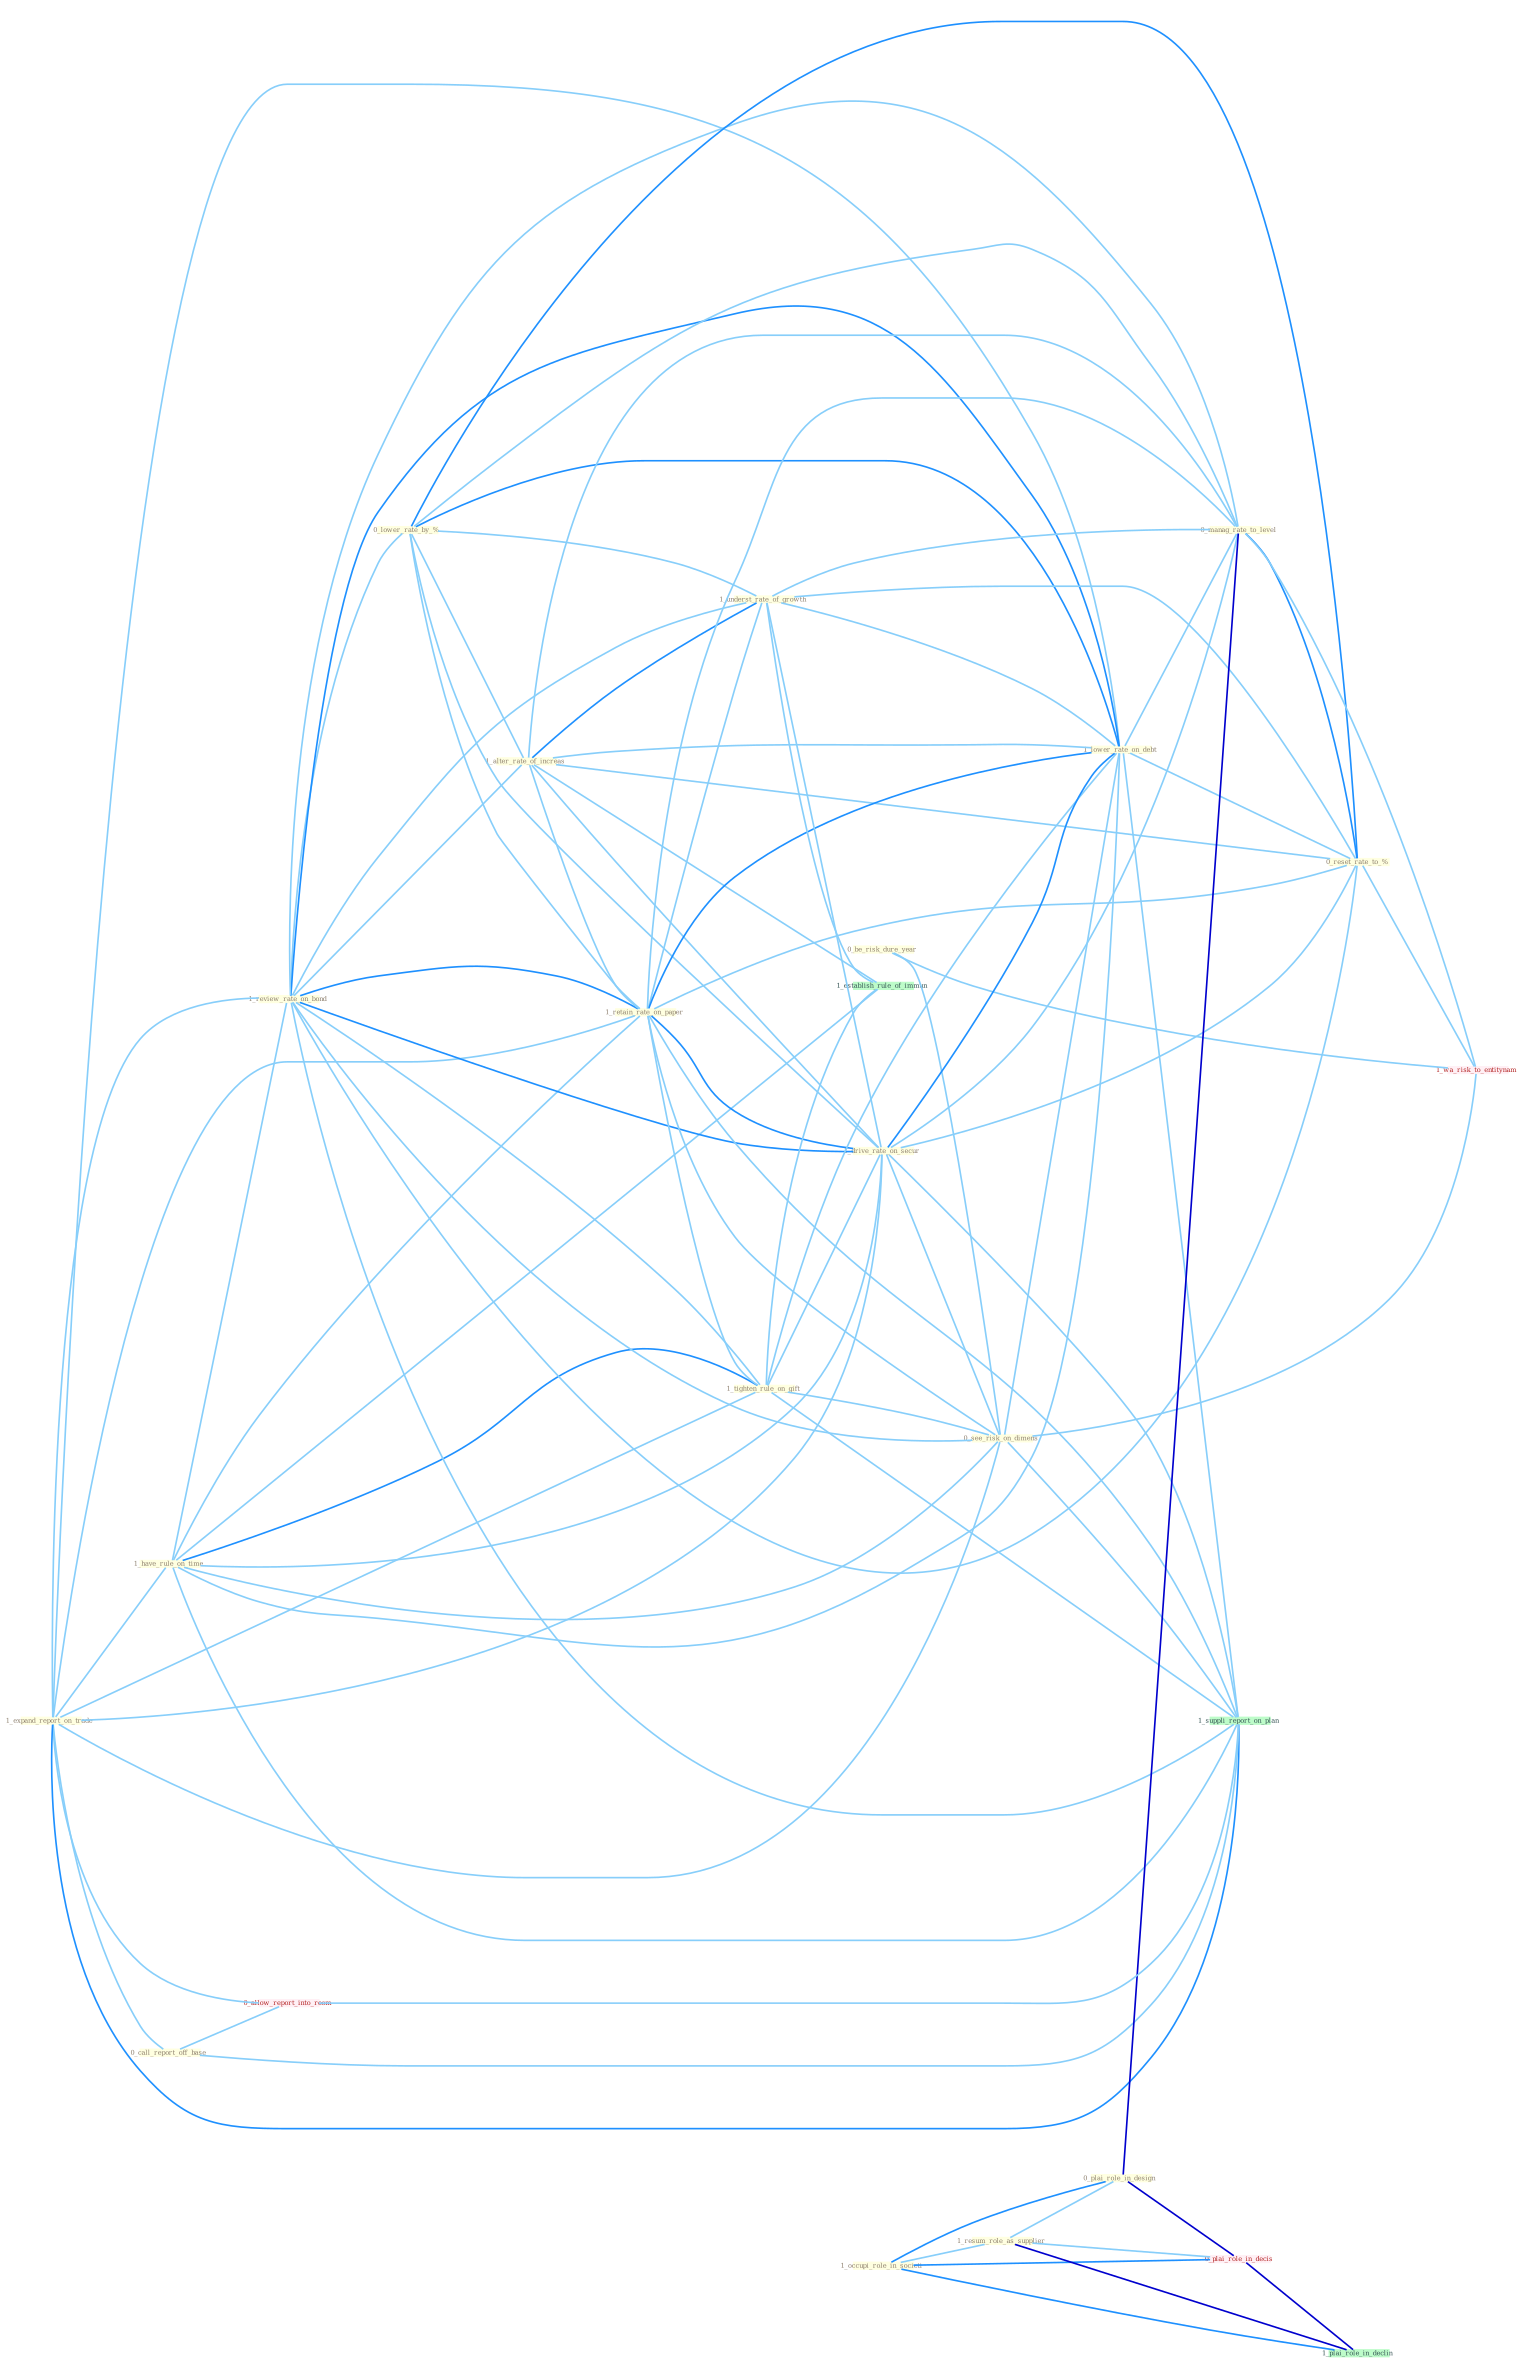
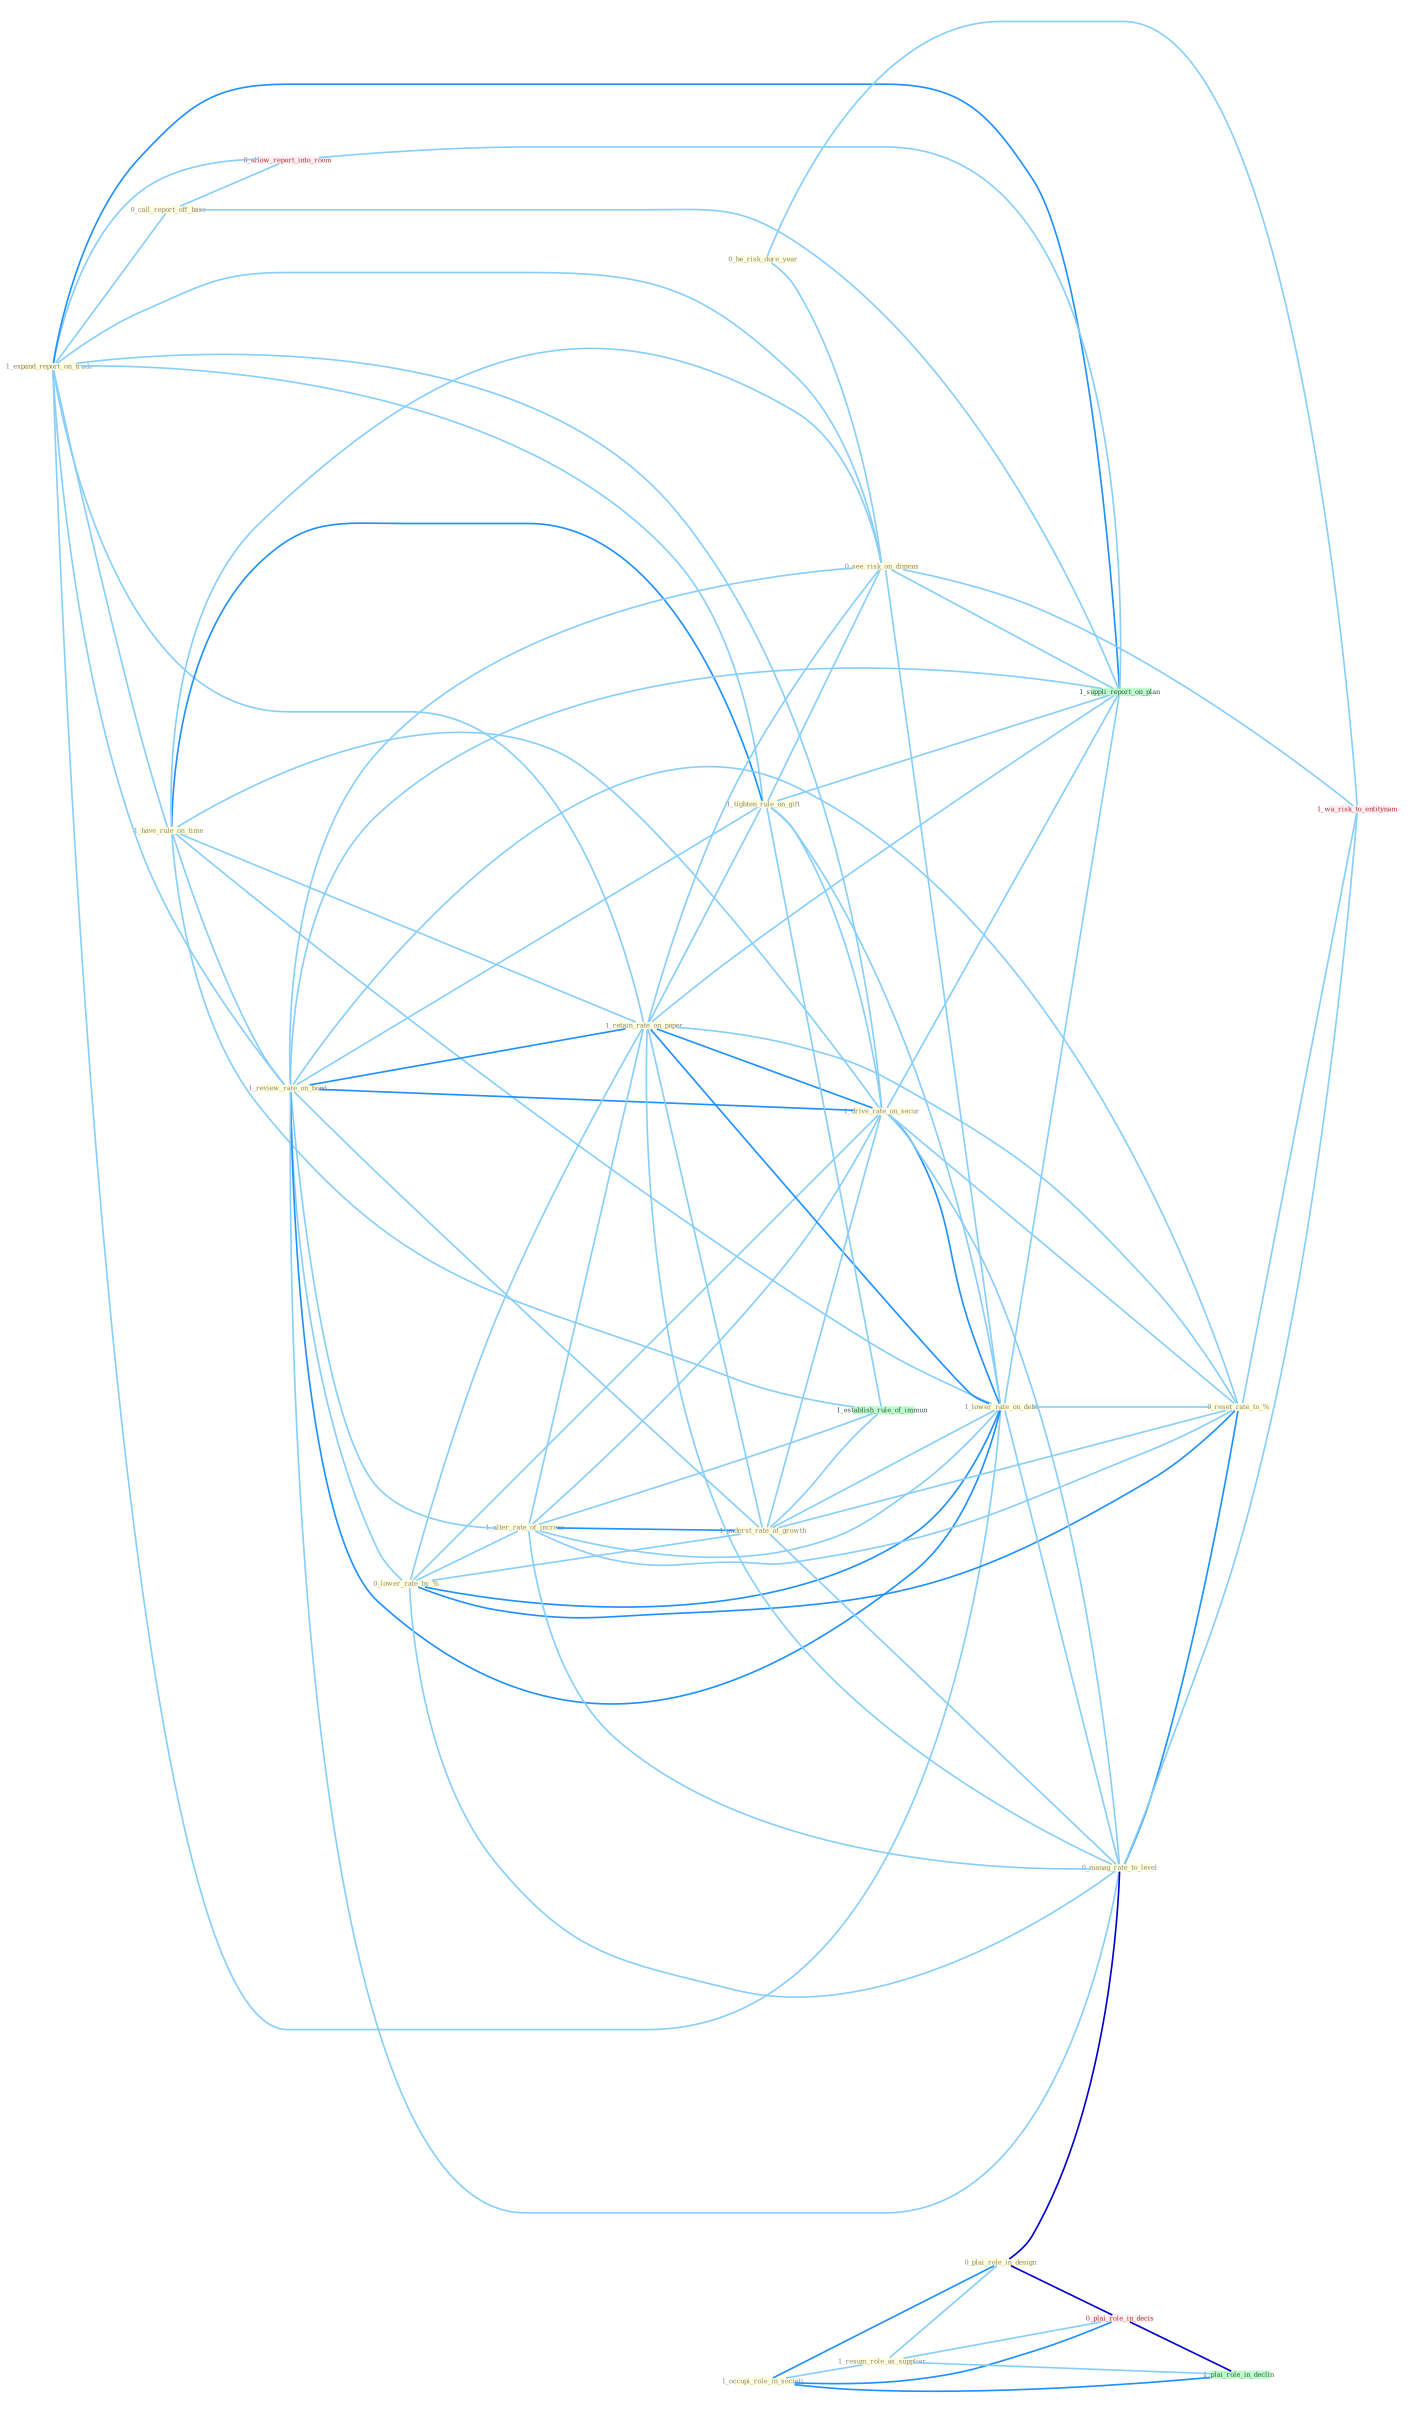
edge "1_drive_rate_on_secur" -- "0_see_risk_on_dimens": removed
edge "1_have_rule_on_time" -- "1_suppli_report_on_plan": removed
edge "1_resum_role_as_supplier" -- "1_plai_role_in_declin": color #0000cd -> #87cefa
